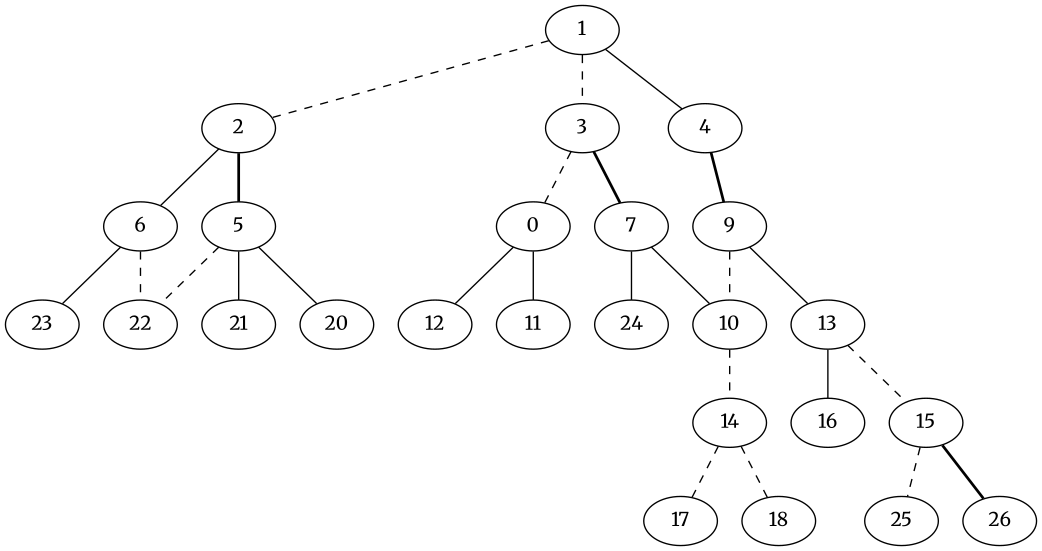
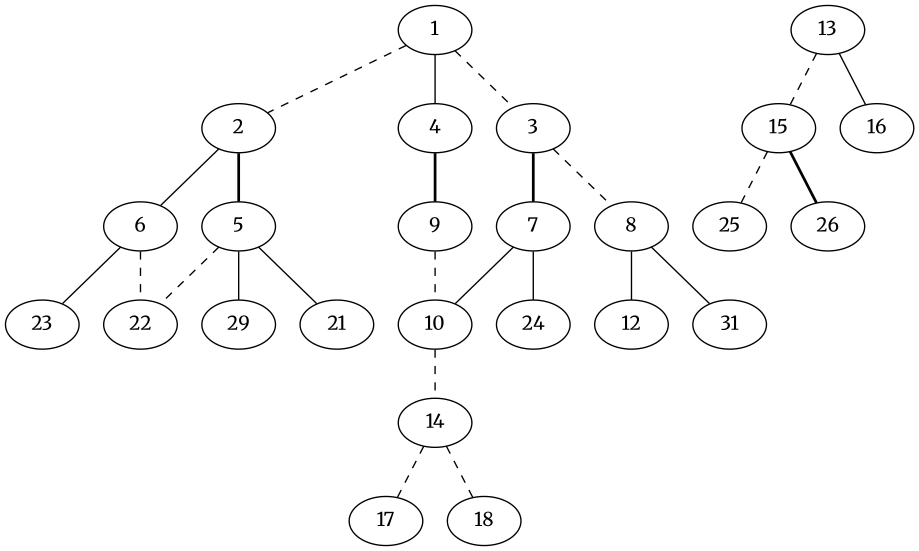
node "0": label "0" -> "8"
edge "9" -- "13": removed
node "20": label "20" -> "29"
node "11": label "11" -> "31"
